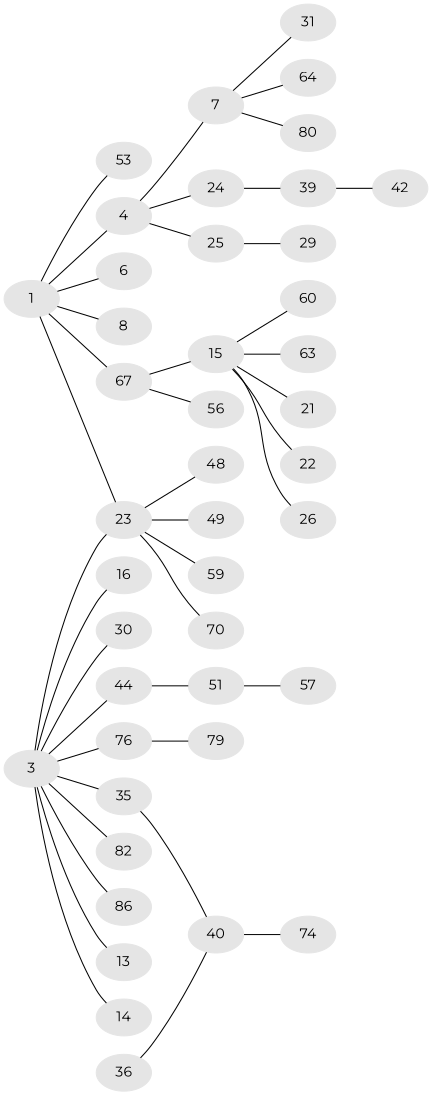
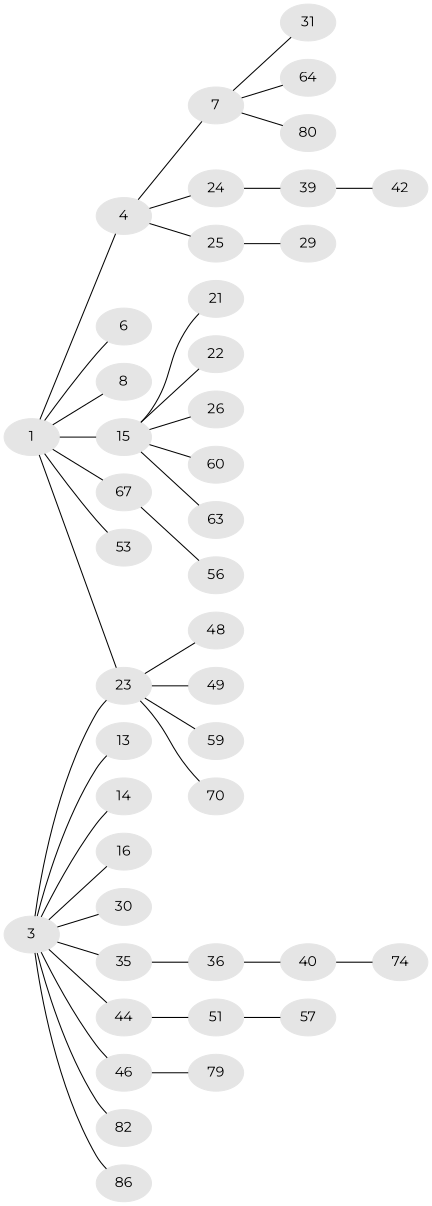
edge "15" -- "67": now "15" -- "1"
node "76": label "76" -> "46"
edge "35" -- "40": now "35" -- "36"
